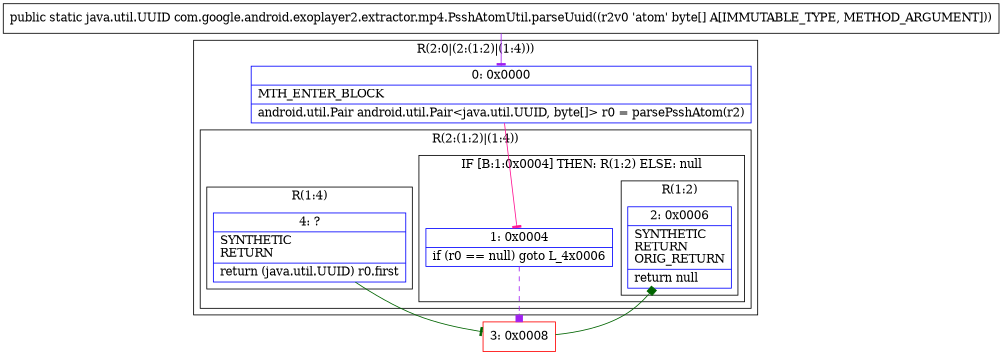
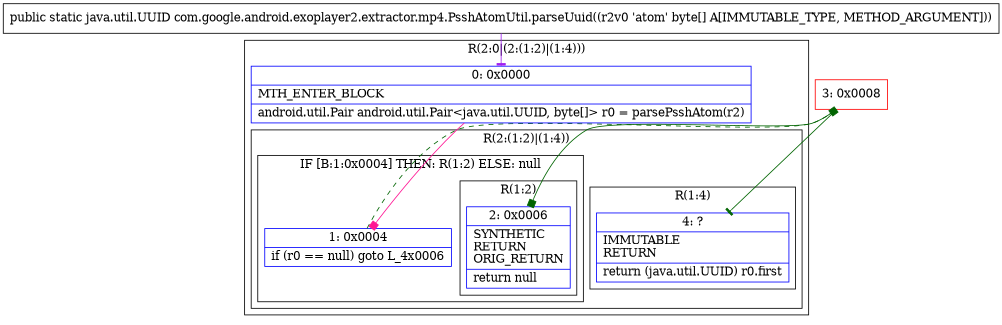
edge "0: 0x0000" -> "1: 0x0004": arrowhead tee -> box
node "4: ?": text "SYNTHETIC" -> "IMMUTABLE"
edge "1: 0x0004" -> "3: 0x0008": color purple -> darkgreen
edge "4: ?" -> "3: 0x0008": reversed
